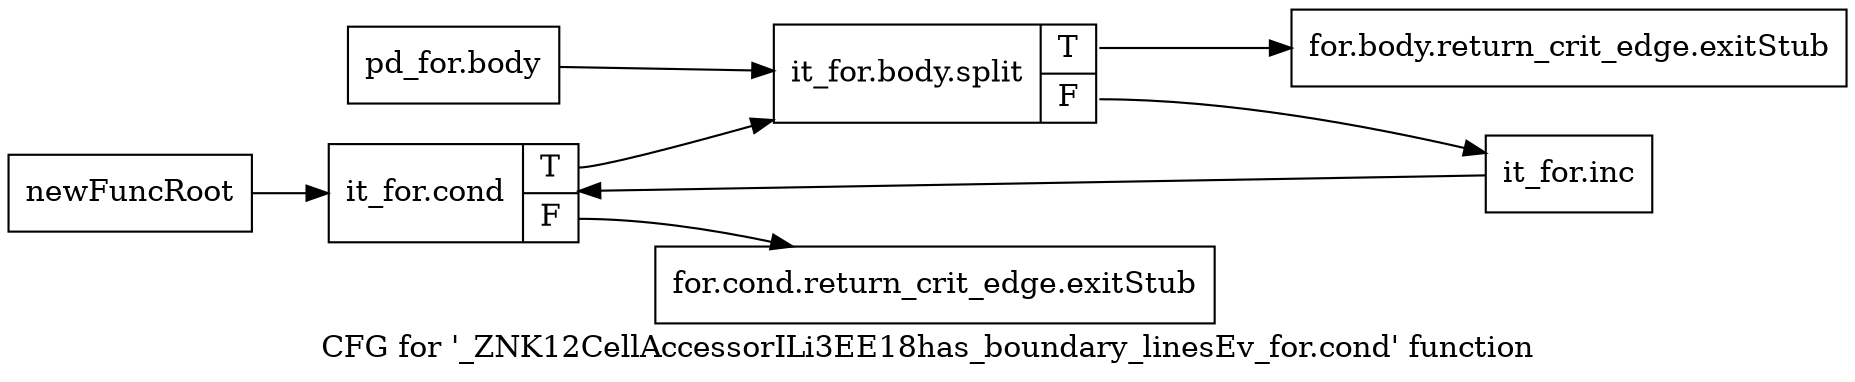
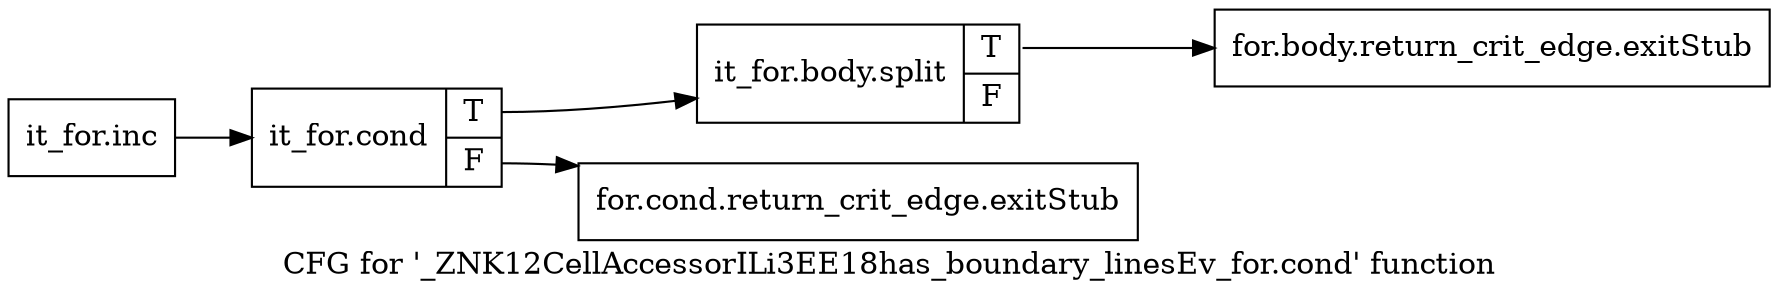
node "pd_for.body": removed
edge "it_for.body.split" -> "it_for.inc": removed
node "newFuncRoot": removed
